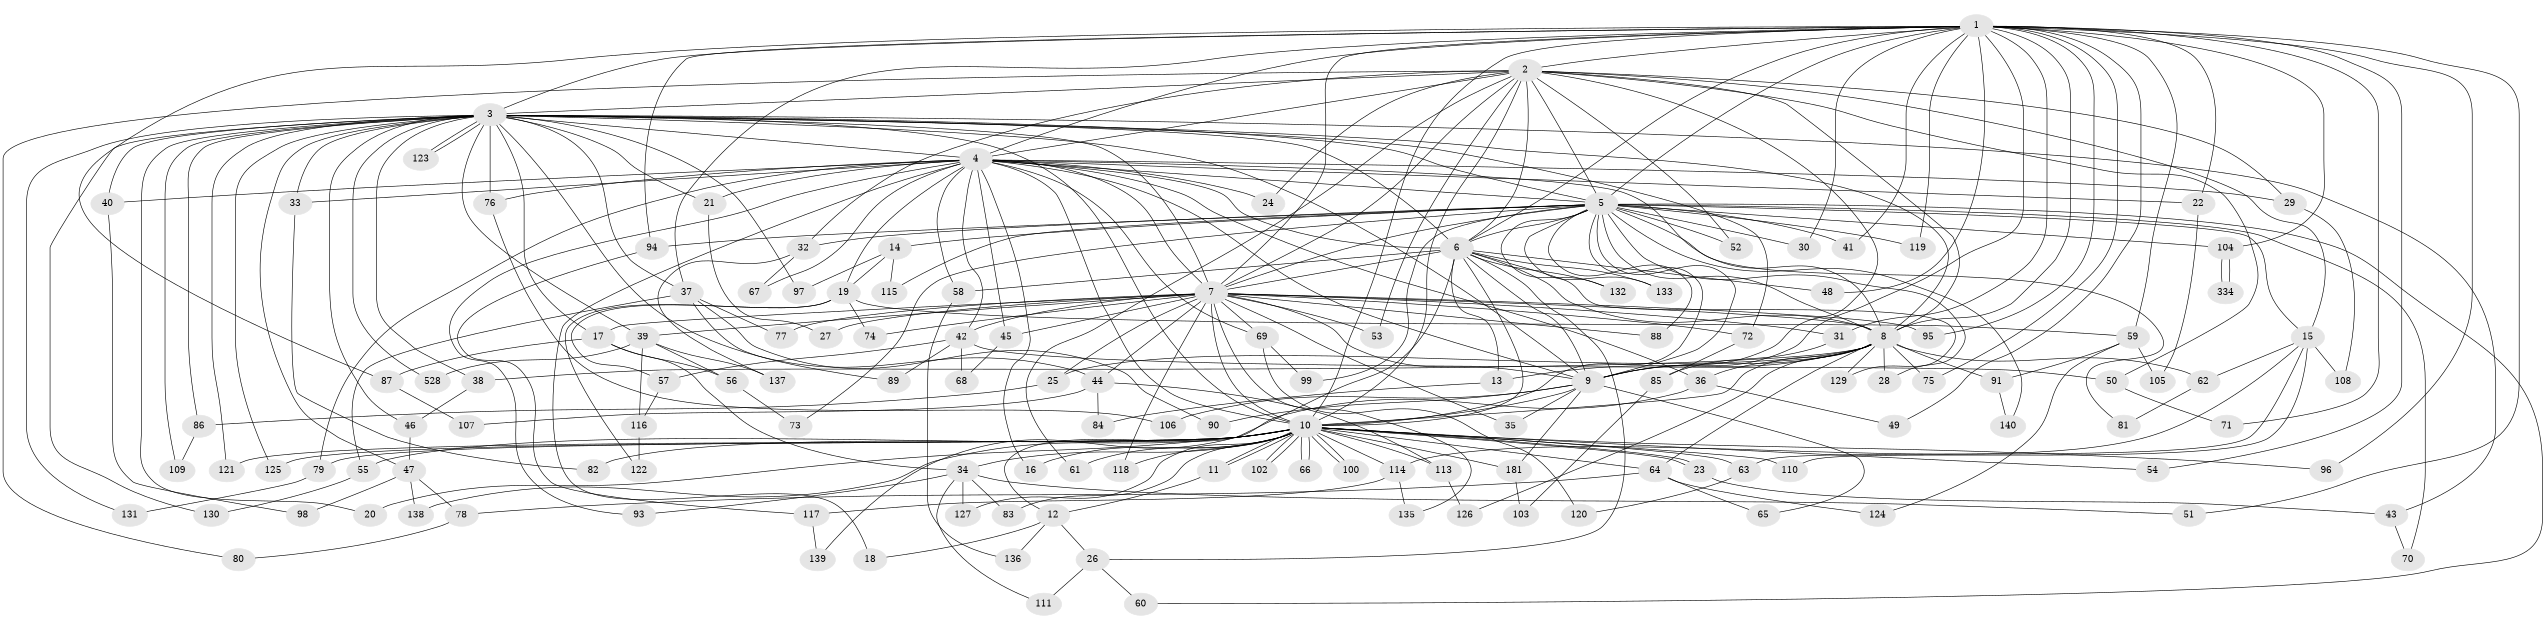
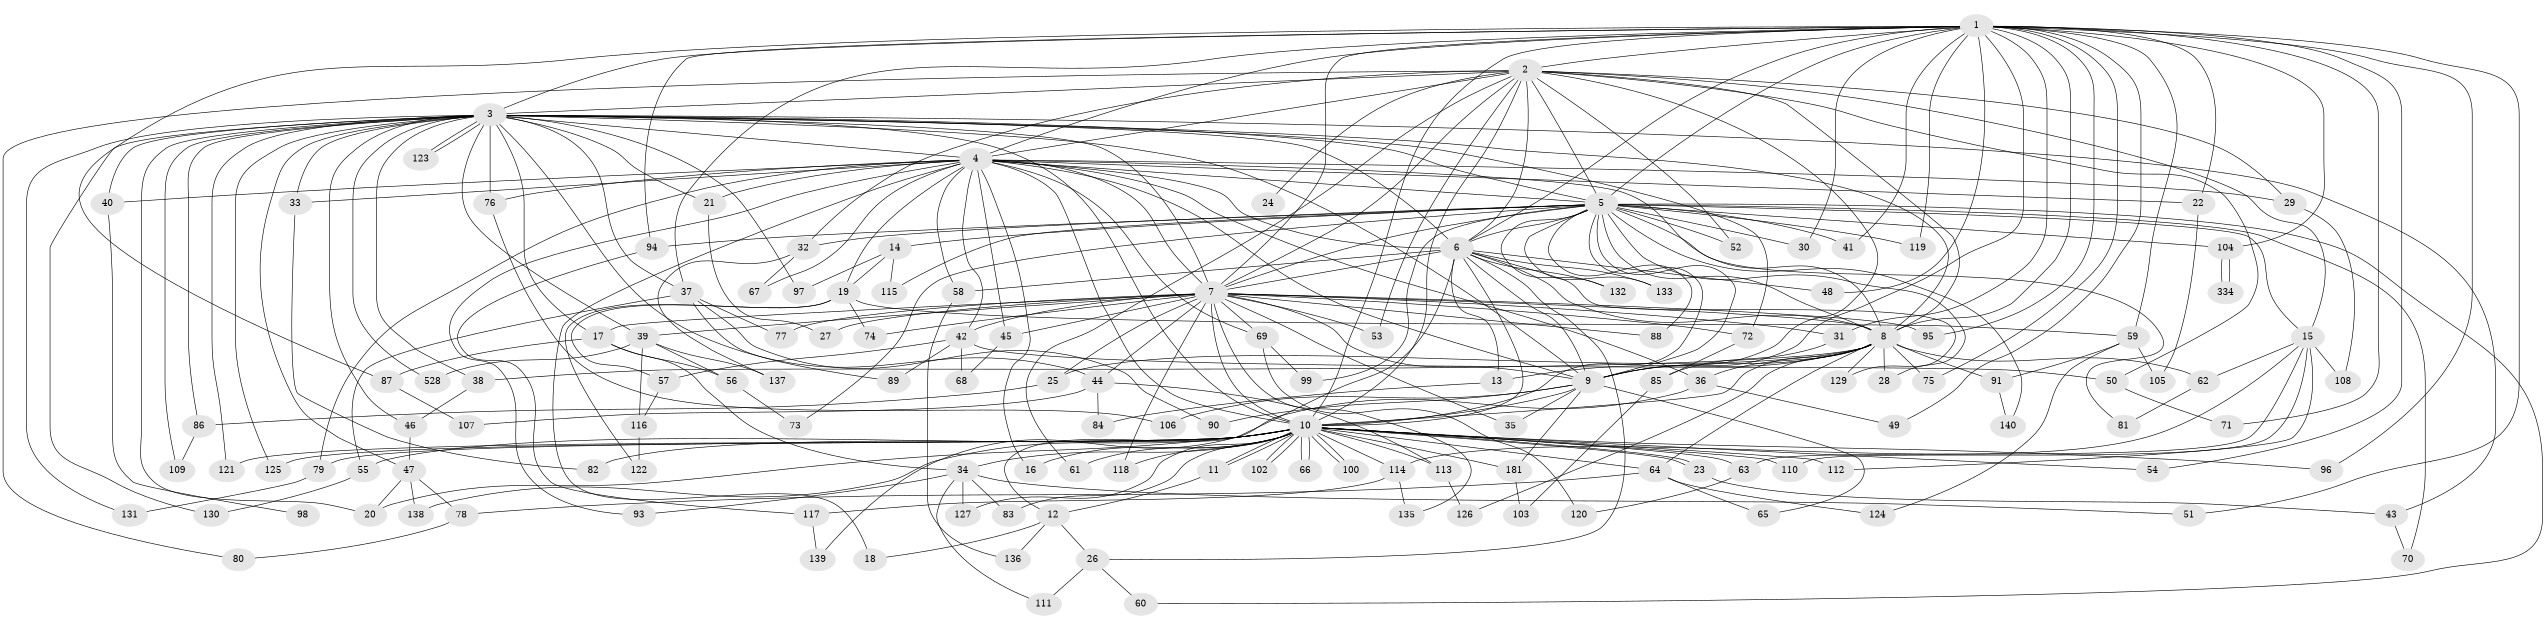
edge "4" -- "24": removed
node "112": added
edge "47" -- "98": now "47" -- "20"
